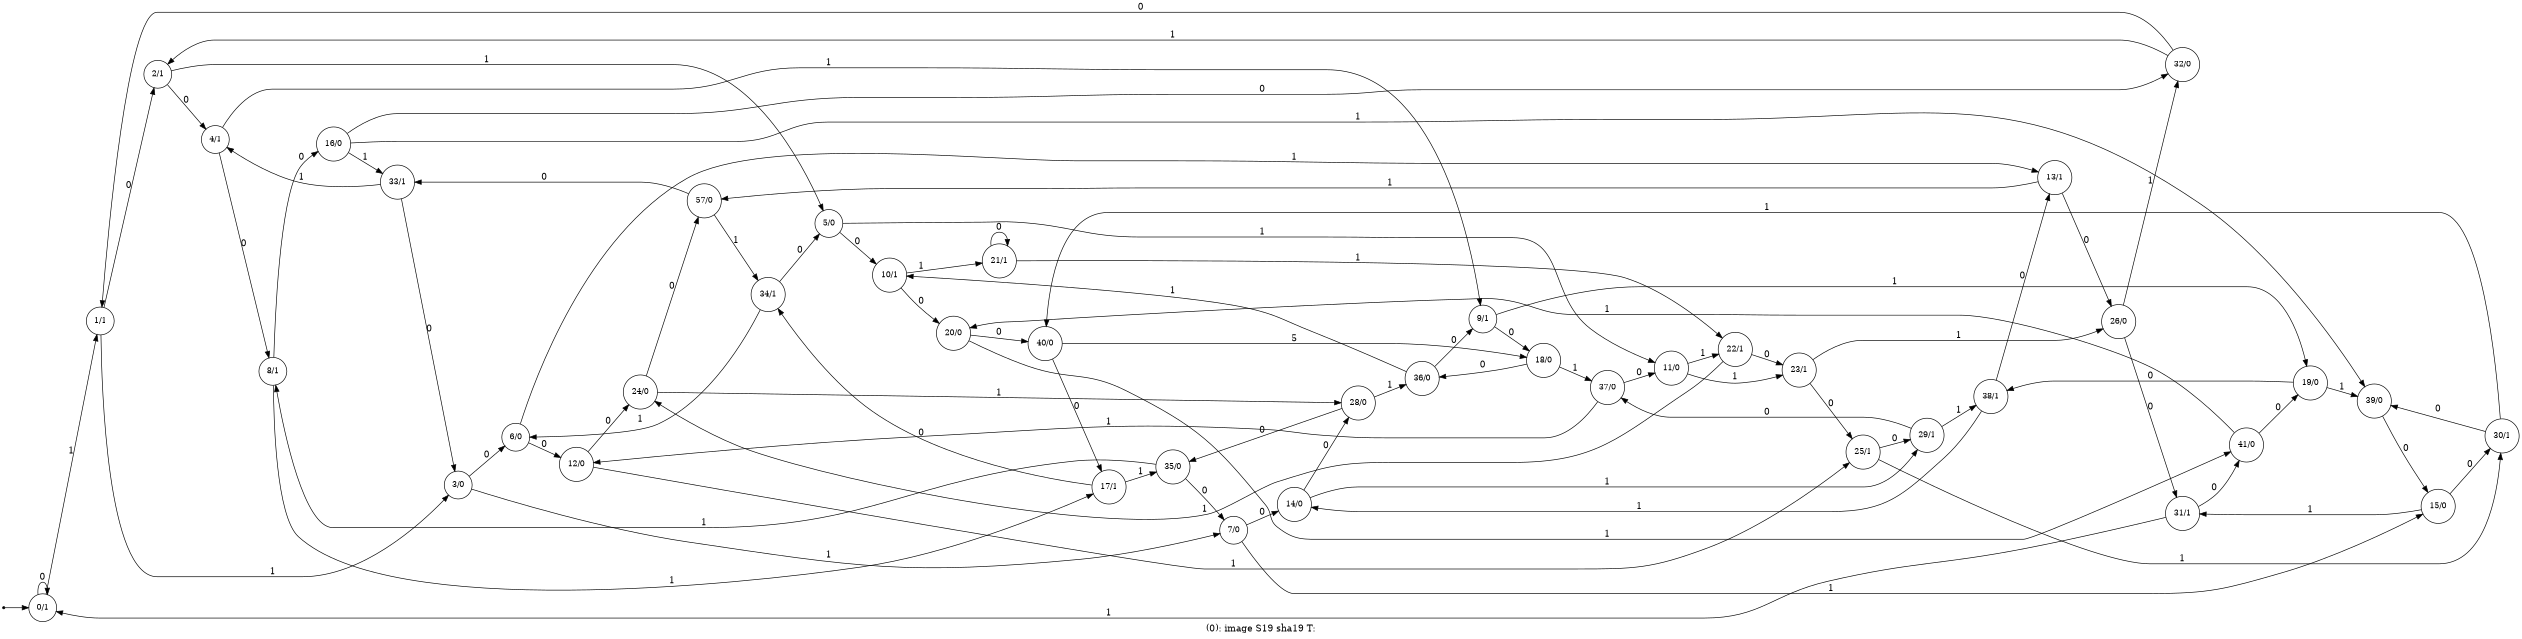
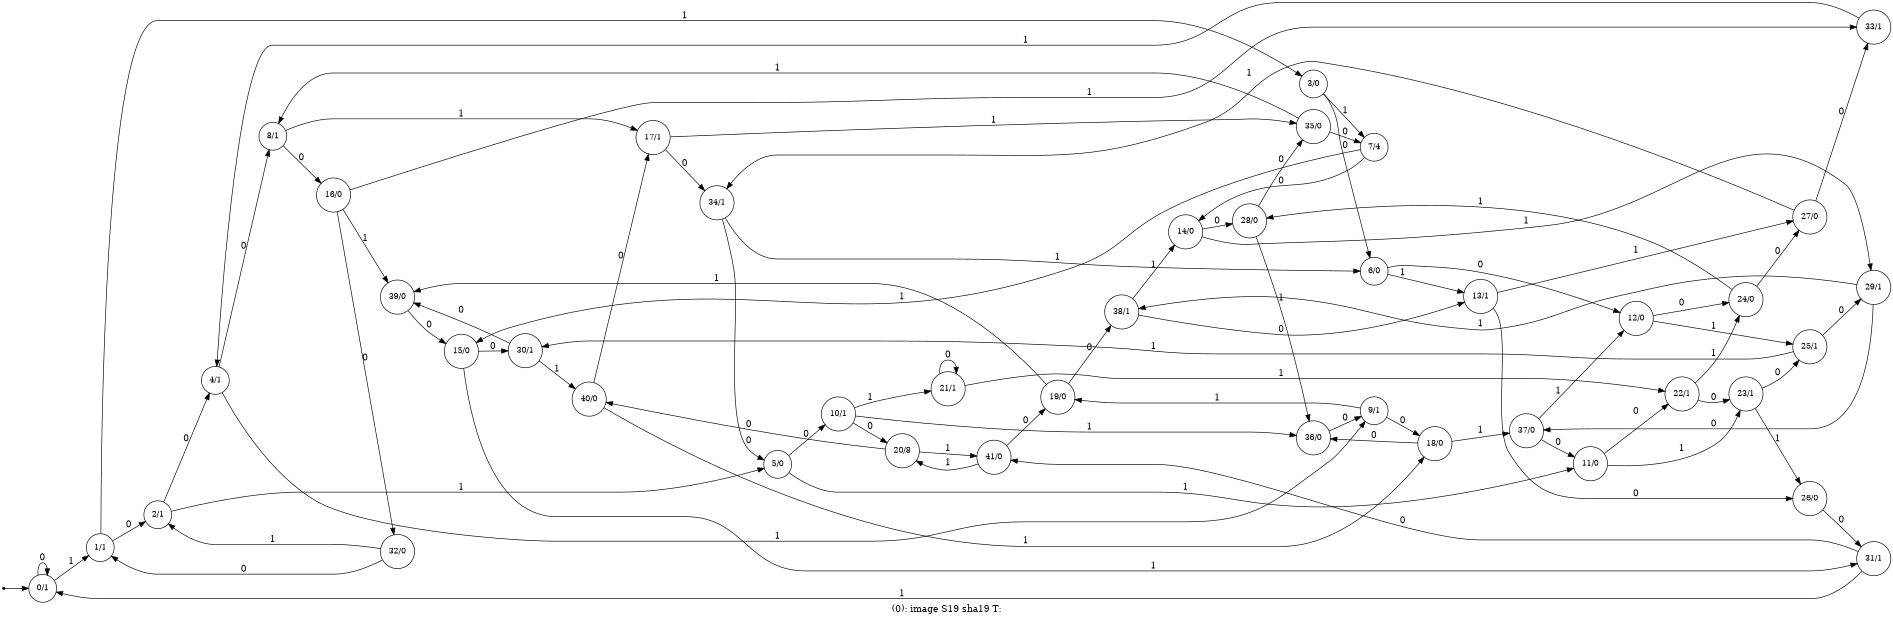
edge "26/0" -> "32/0": removed, label "1"
node "57/0": label "57/0" -> "27/0"
edge "36/0" -> "10/1": reversed
edge "33/1" -> "3/0": removed, label "0"
node "20/0": label "20/0" -> "20/8"
edge "40/0" -> "18/0": label "5" -> "1"
edge "11/0" -> "22/1": label "1" -> "0"
node "7/0": label "7/0" -> "7/4"
